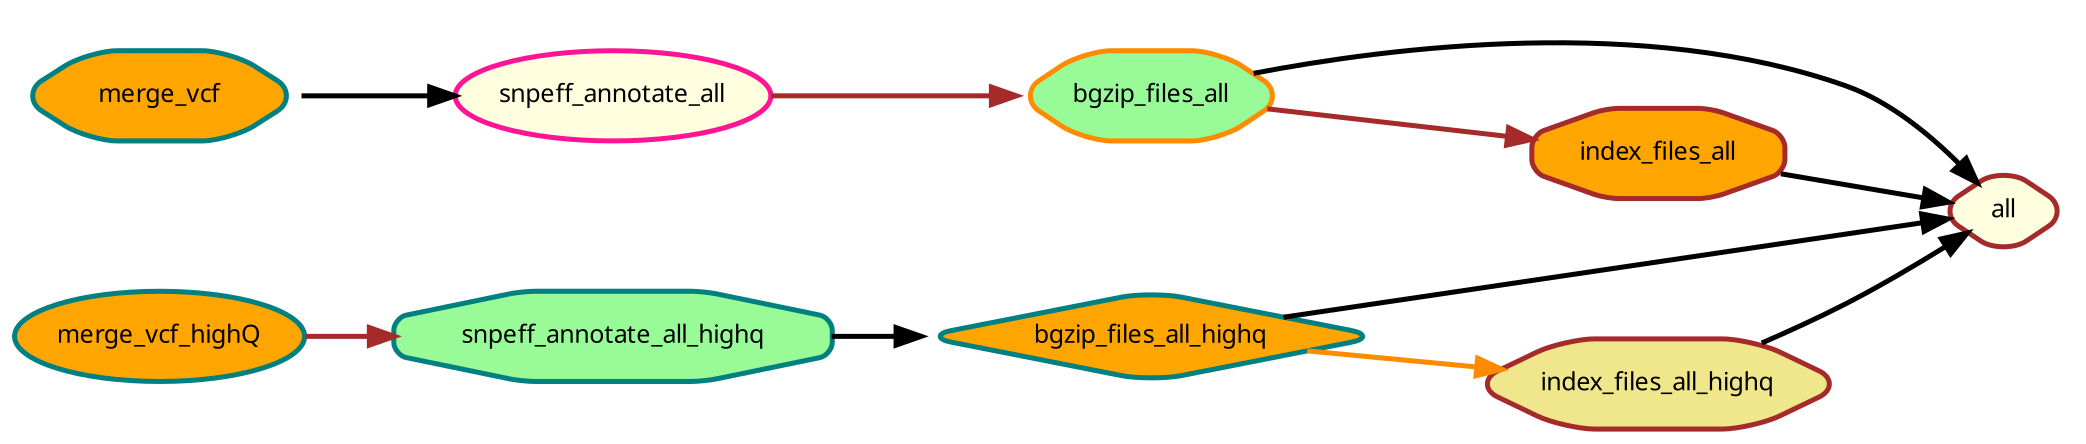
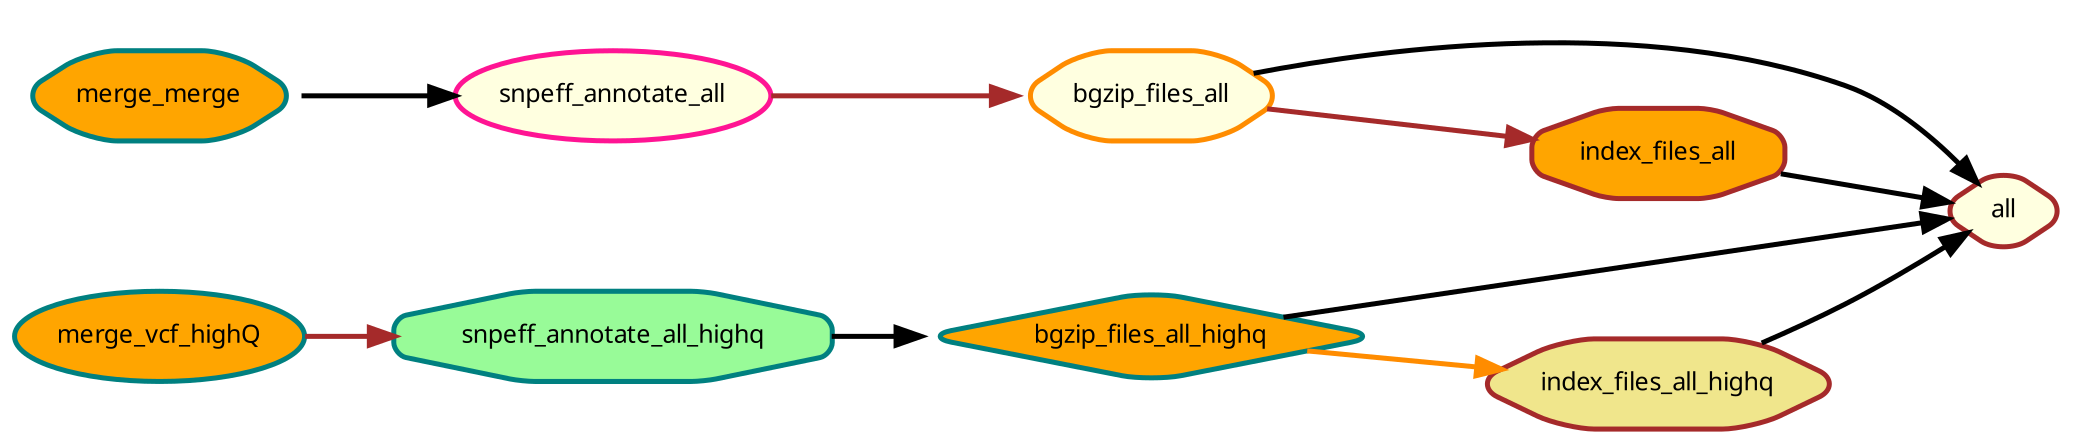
node "merge_vcf": label "merge_vcf" -> "merge_merge"
node "bgzip_files_all": fillcolor palegreen -> lightyellow
